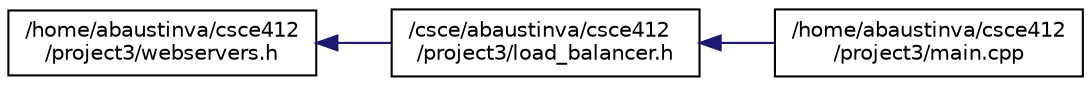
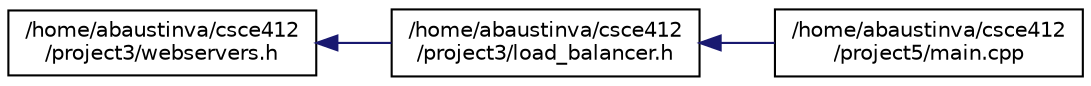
node "/csce/abaustinva/csce412 /project3/load_balancer.h": label "/csce/abaustinva/csce412 /project3/load_balancer.h" -> "/home/abaustinva/csce412 /project3/load_balancer.h"
node "/home/abaustinva/csce412 /project3/main.cpp": label "/home/abaustinva/csce412 /project3/main.cpp" -> "/home/abaustinva/csce412 /project5/main.cpp"
